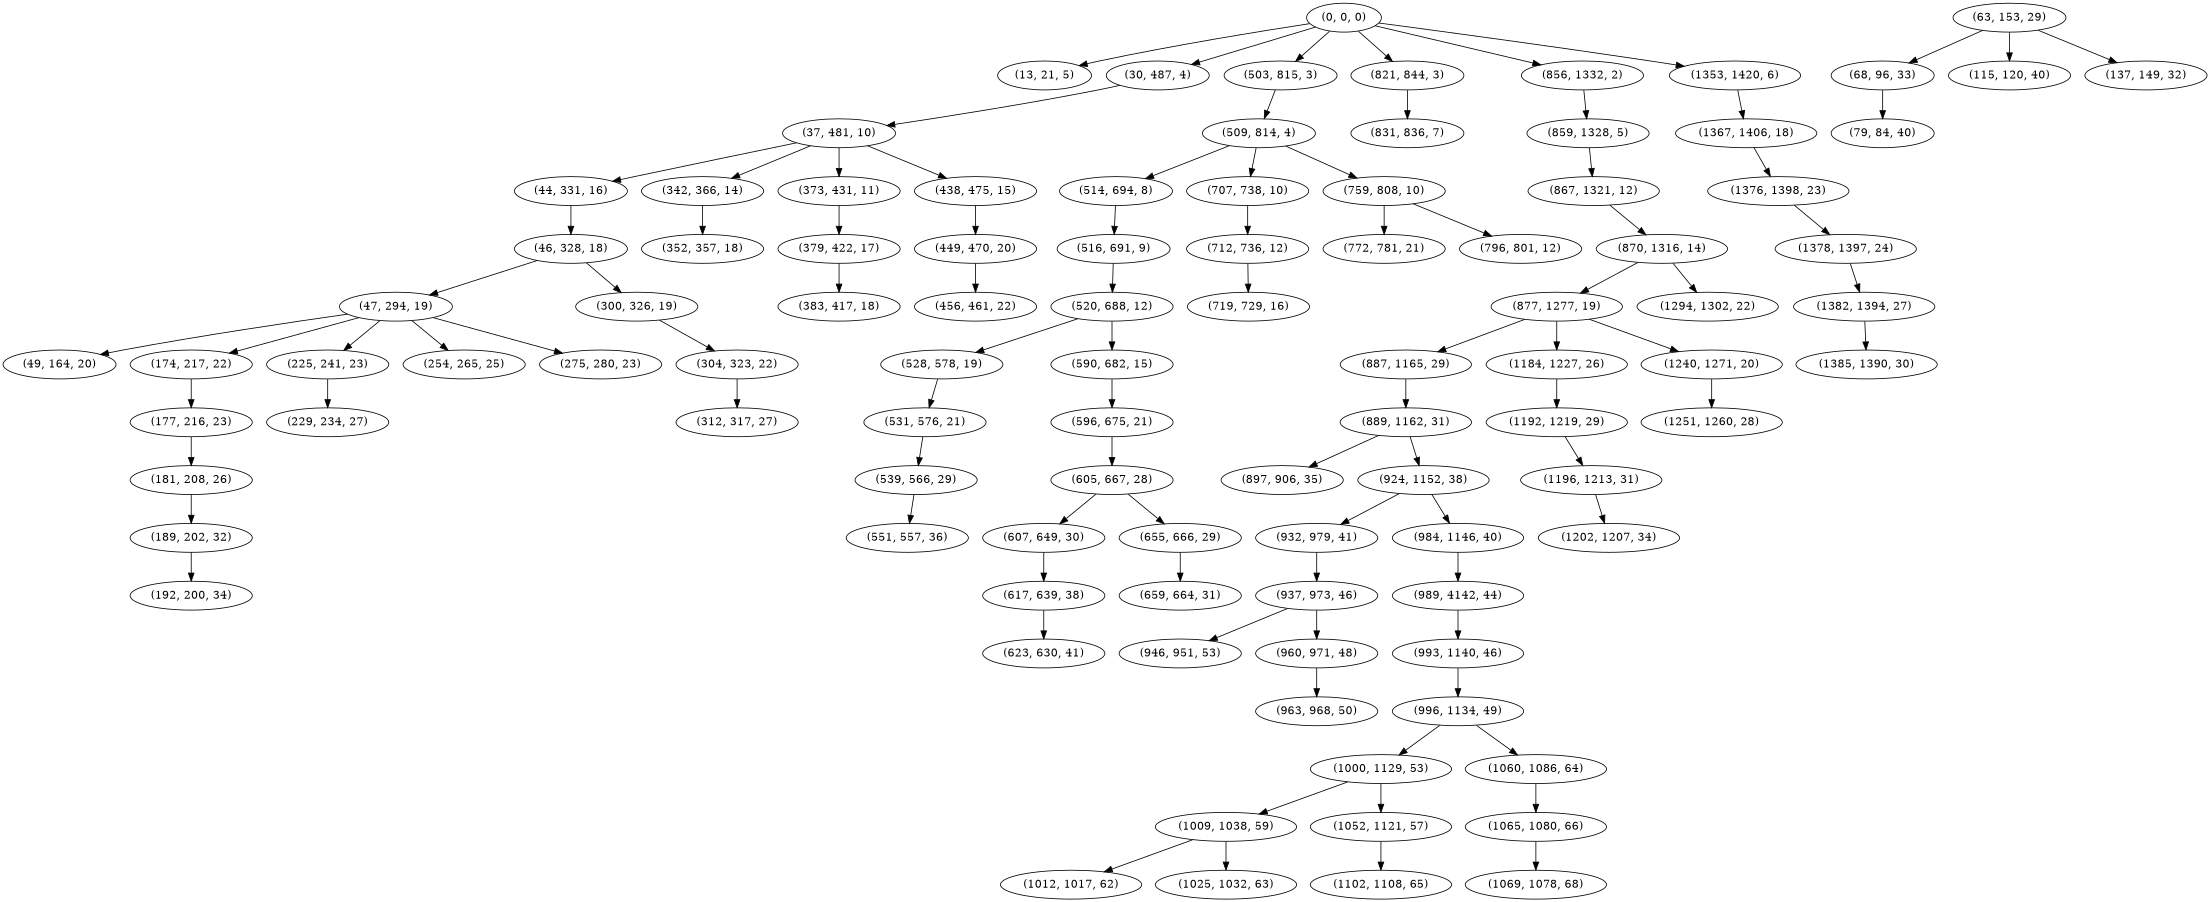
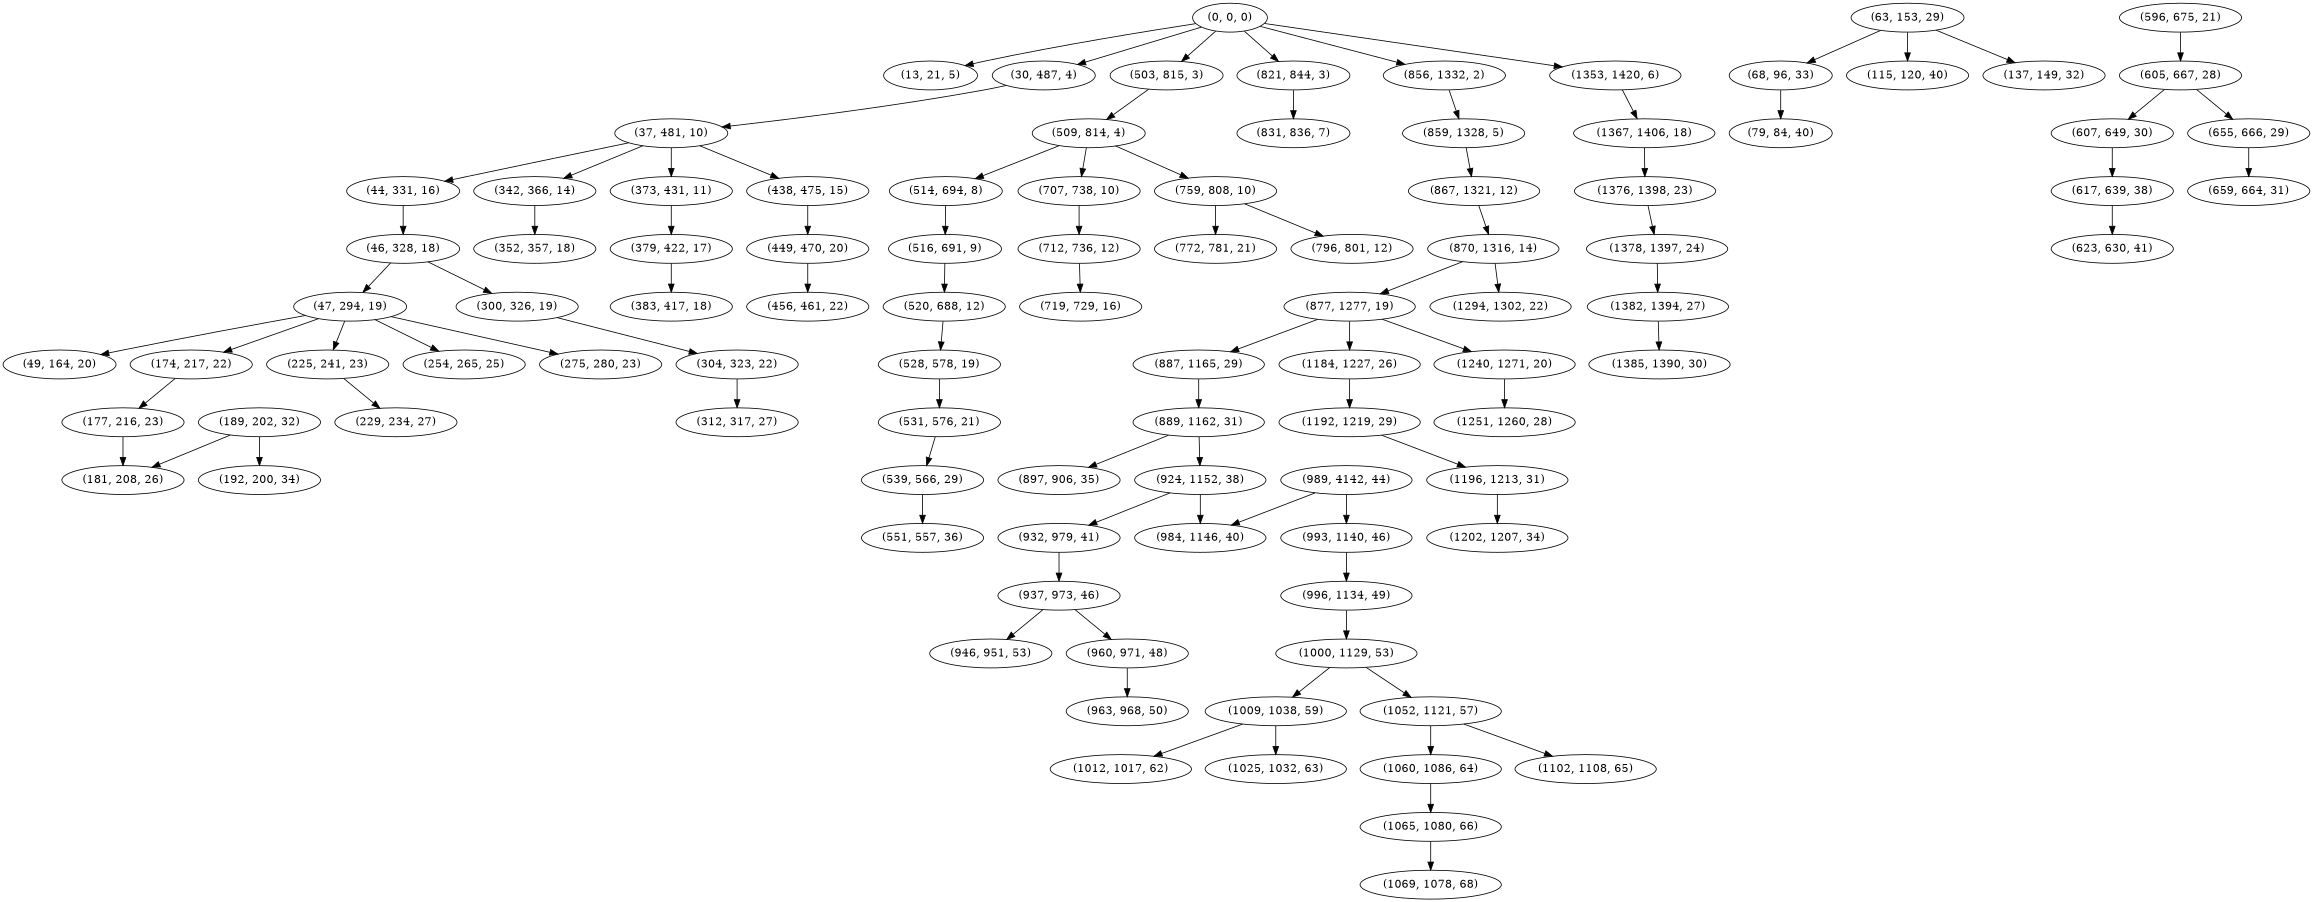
node "(590, 682, 15)": removed
edge "(181, 208, 26)" -> "(189, 202, 32)": reversed
edge "(984, 1146, 40)" -> "(989, 4142, 44)": reversed
edge "(996, 1134, 49)" -> "(1060, 1086, 64)": now "(1052, 1121, 57)" -> "(1060, 1086, 64)"
